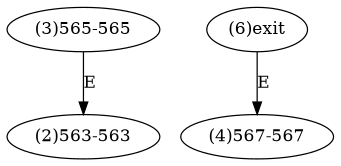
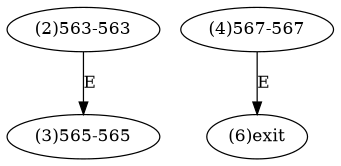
edge "(3)565-565" -> "(2)563-563": reversed
edge "(6)exit" -> "(4)567-567": reversed
